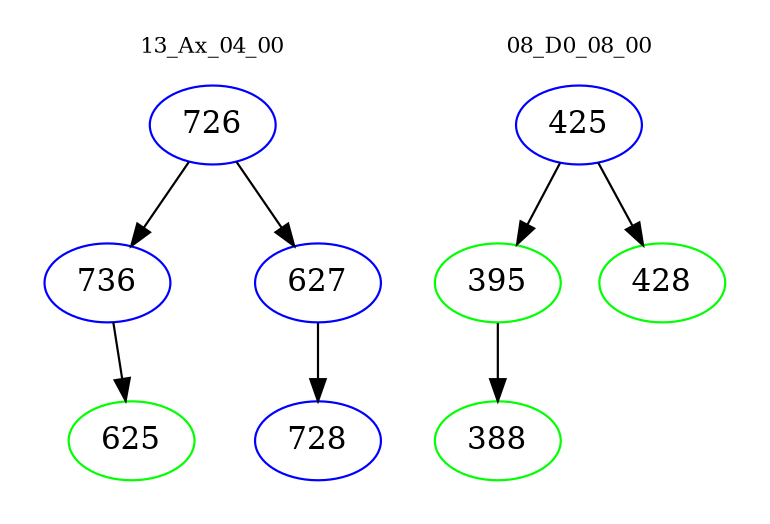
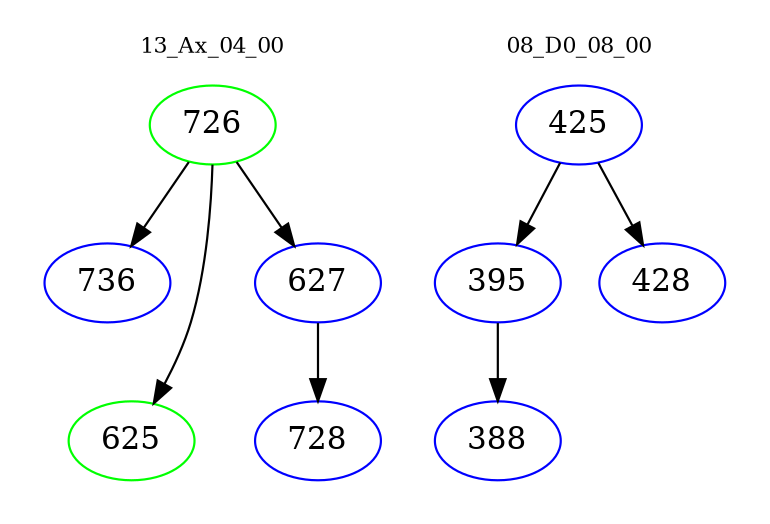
node "726": color blue -> green
node "395": color green -> blue
node "428": color green -> blue
edge "736" -> "625": now "726" -> "625"
node "388": color green -> blue
